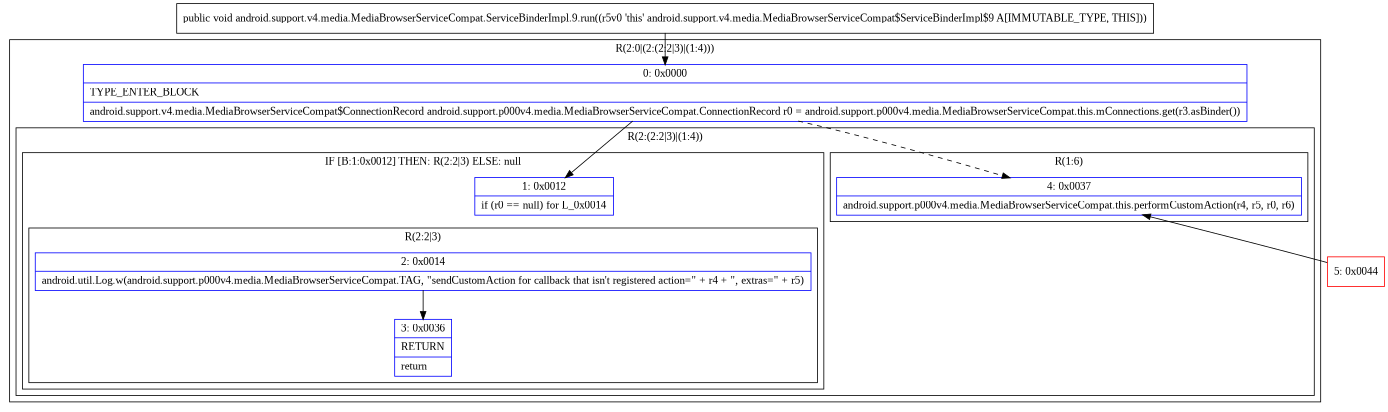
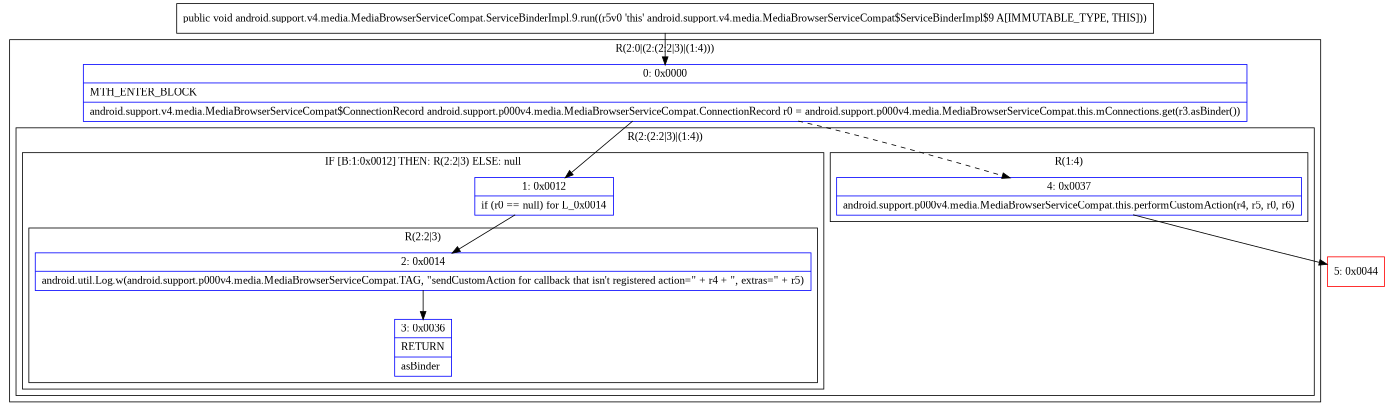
node "0: 0x0000": text "TYPE_ENTER_BLOCK" -> "MTH_ENTER_BLOCK"
cluster "R(1:6)": label "R(1:6)" -> "R(1:4)"
edge "1: 0x0012" -> "2: 0x0014": added
edge "5: 0x0044" -> "4: 0x0037": reversed
node "3: 0x0036": text "return" -> "asBinder"
